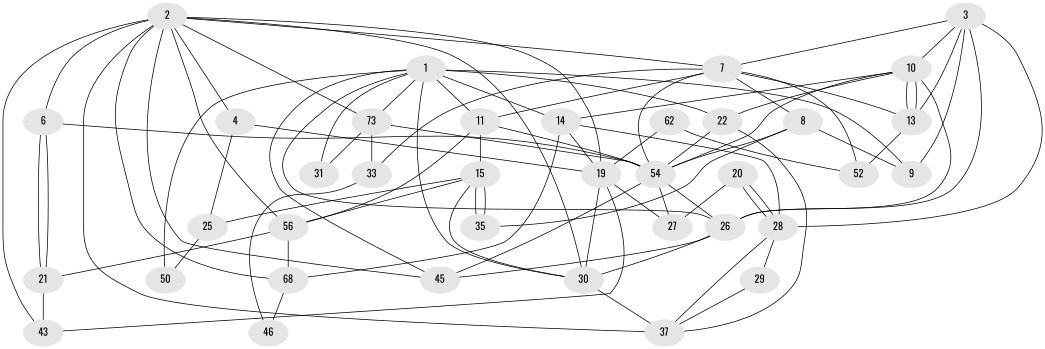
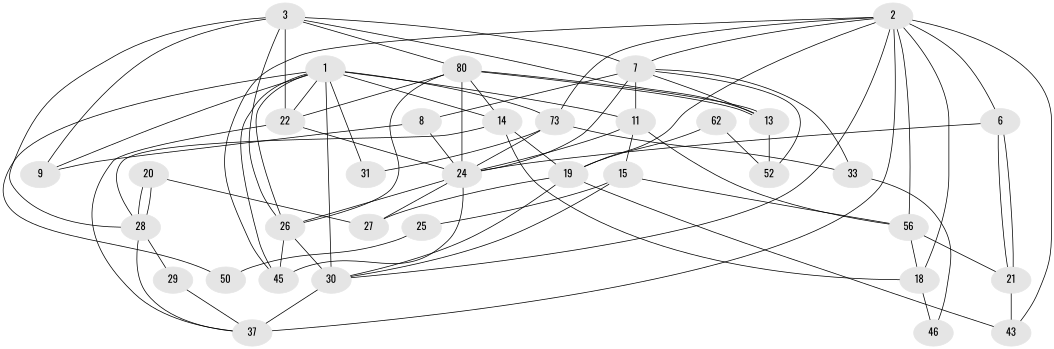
edge "3" -- "22": added
node "10": label "10" -> "80"
node "4": removed
node "54": label "54" -> "24"
node "35": removed
node "68": label "68" -> "18"
